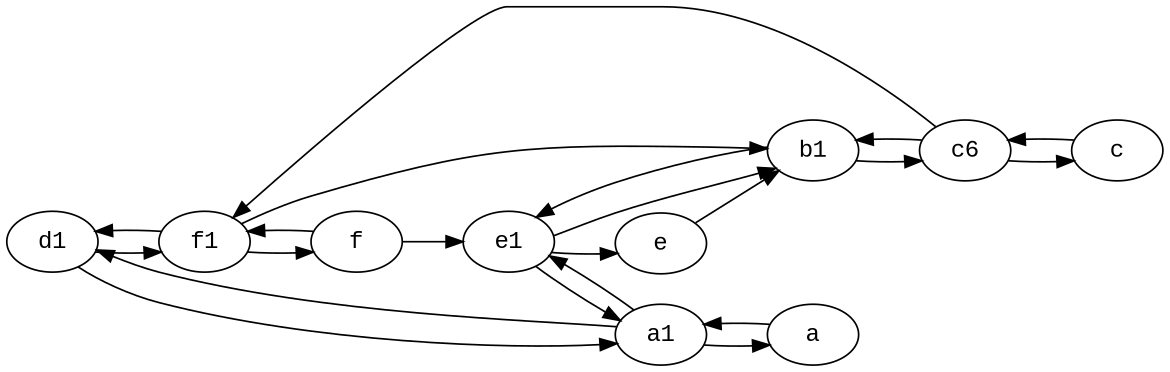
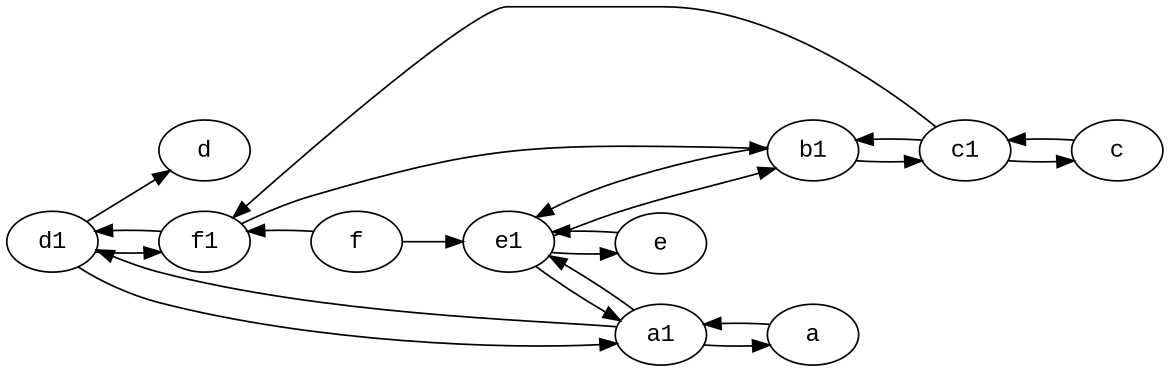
node "d": added
node "c6": label "c6" -> "c1"
edge "e" -> "b1": now "e" -> "e1"
edge "f1" -> "f": removed
